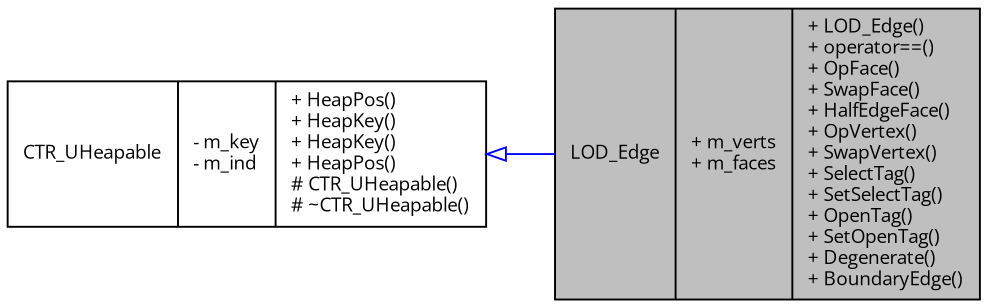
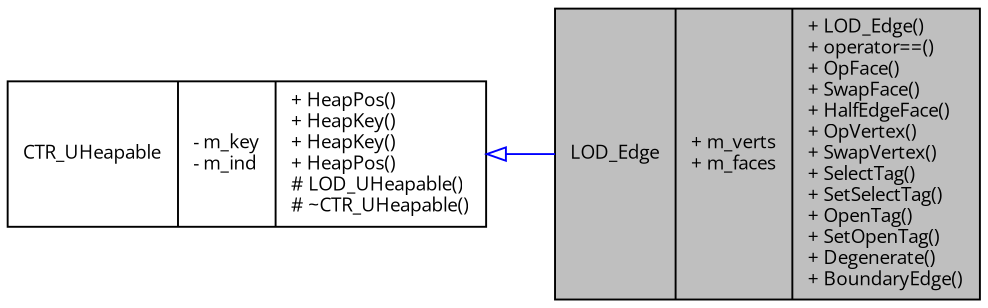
node "CTR_UHeapable": text "# CTR_UHeapable()" -> "# LOD_UHeapable()"
